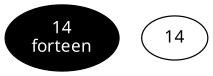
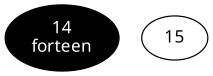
node "14": label "14" -> "15"
